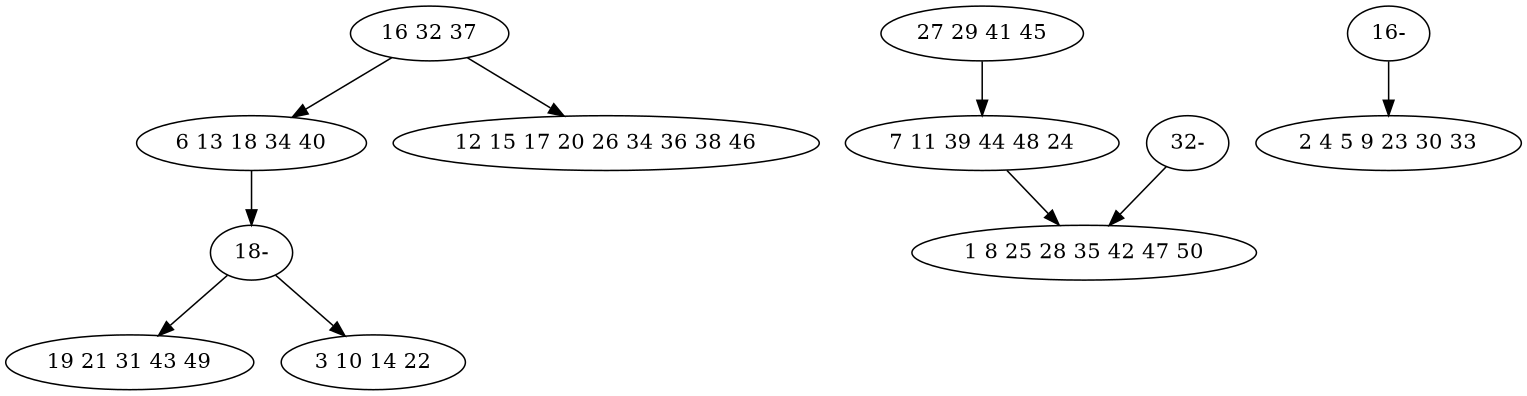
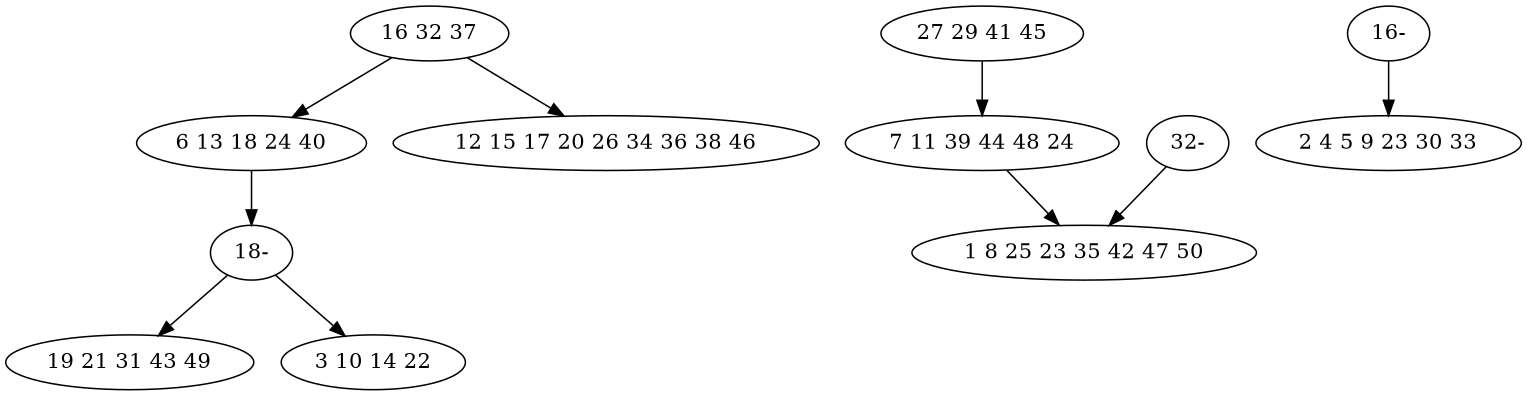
node "6 13 18 34 40": label "6 13 18 34 40" -> "6 13 18 24 40"
node "1 8 25 28 35 42 47 50": label "1 8 25 28 35 42 47 50" -> "1 8 25 23 35 42 47 50"
